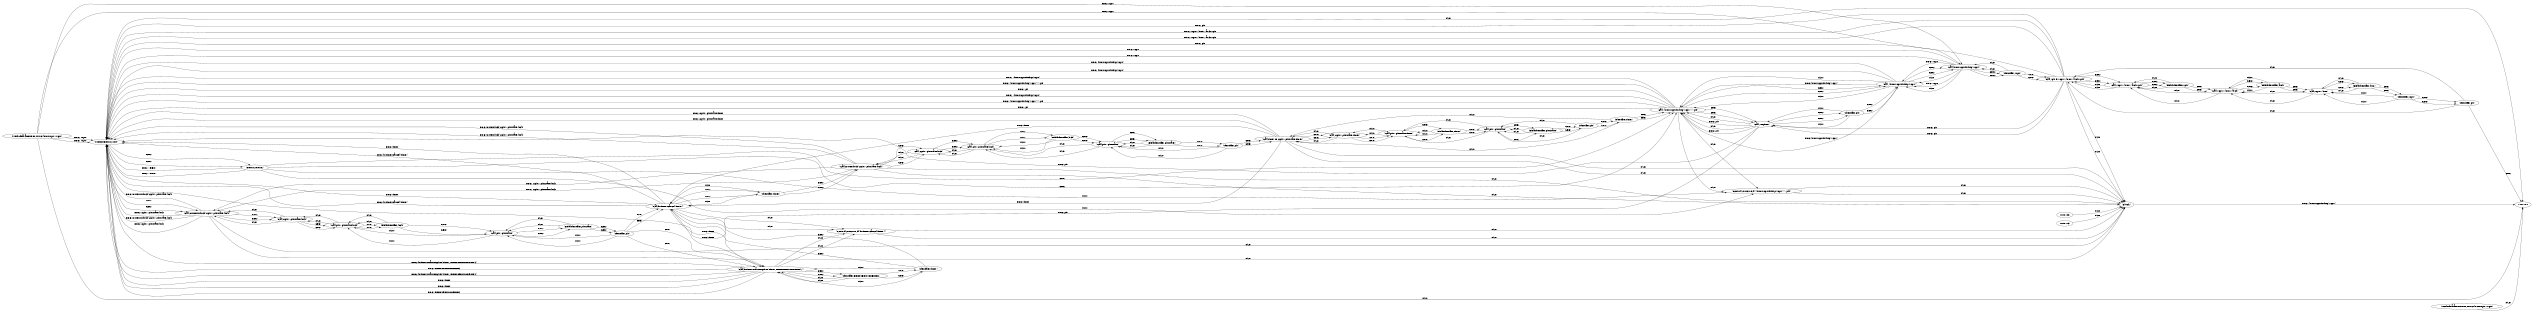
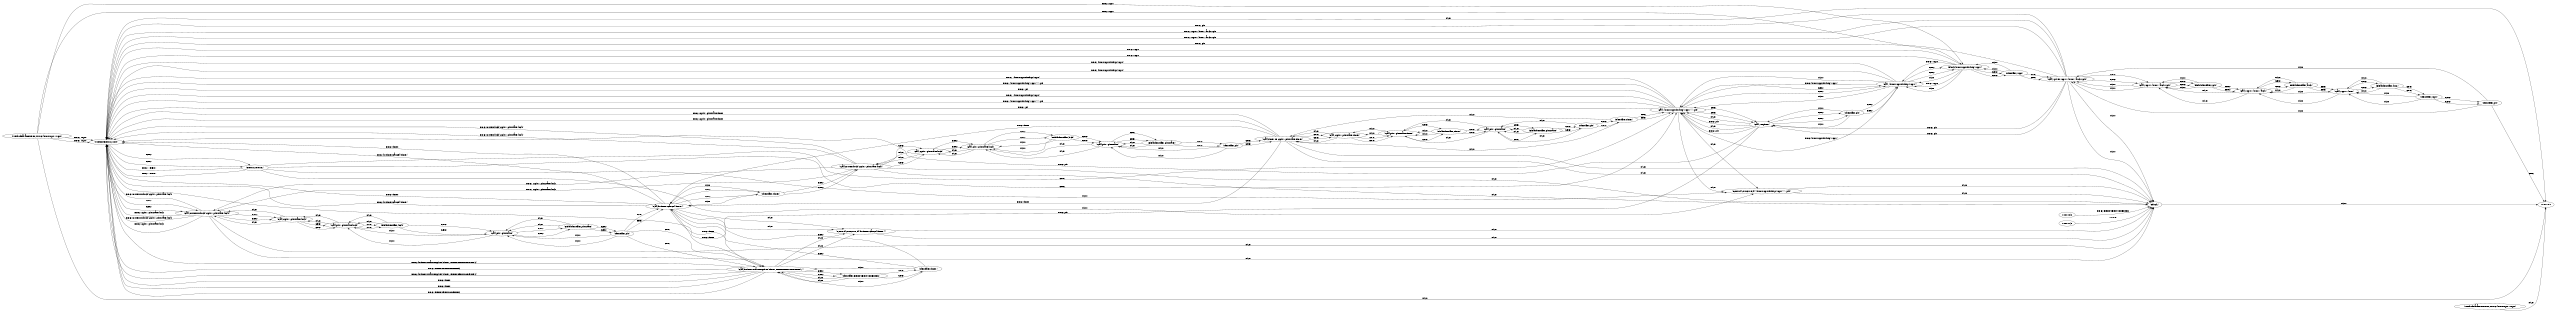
node "(Call,kvm_vcpu_is_bsp(vcpu))": label "(Call,kvm_vcpu_is_bsp(vcpu))" -> "(Block,kvm_vcpu_is_bsp(vcpu))"
edge "(Block,)" -> "1000100": label "DDG: !kvm_vcpu_is_bsp(vcpu)" -> "AST: "
edge "1000103" -> "(Block,)": label "AST: " -> "DDG: HRTIMER_MODE_ABS"
edge "1000113" -> "(Block,)": label "AST: " -> "MODE: "
